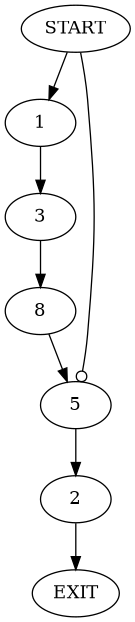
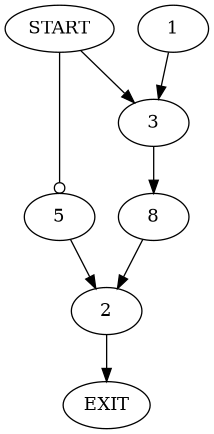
edge "START" -> "1": now "START" -> "3"
edge "8" -> "5": now "8" -> "2"
